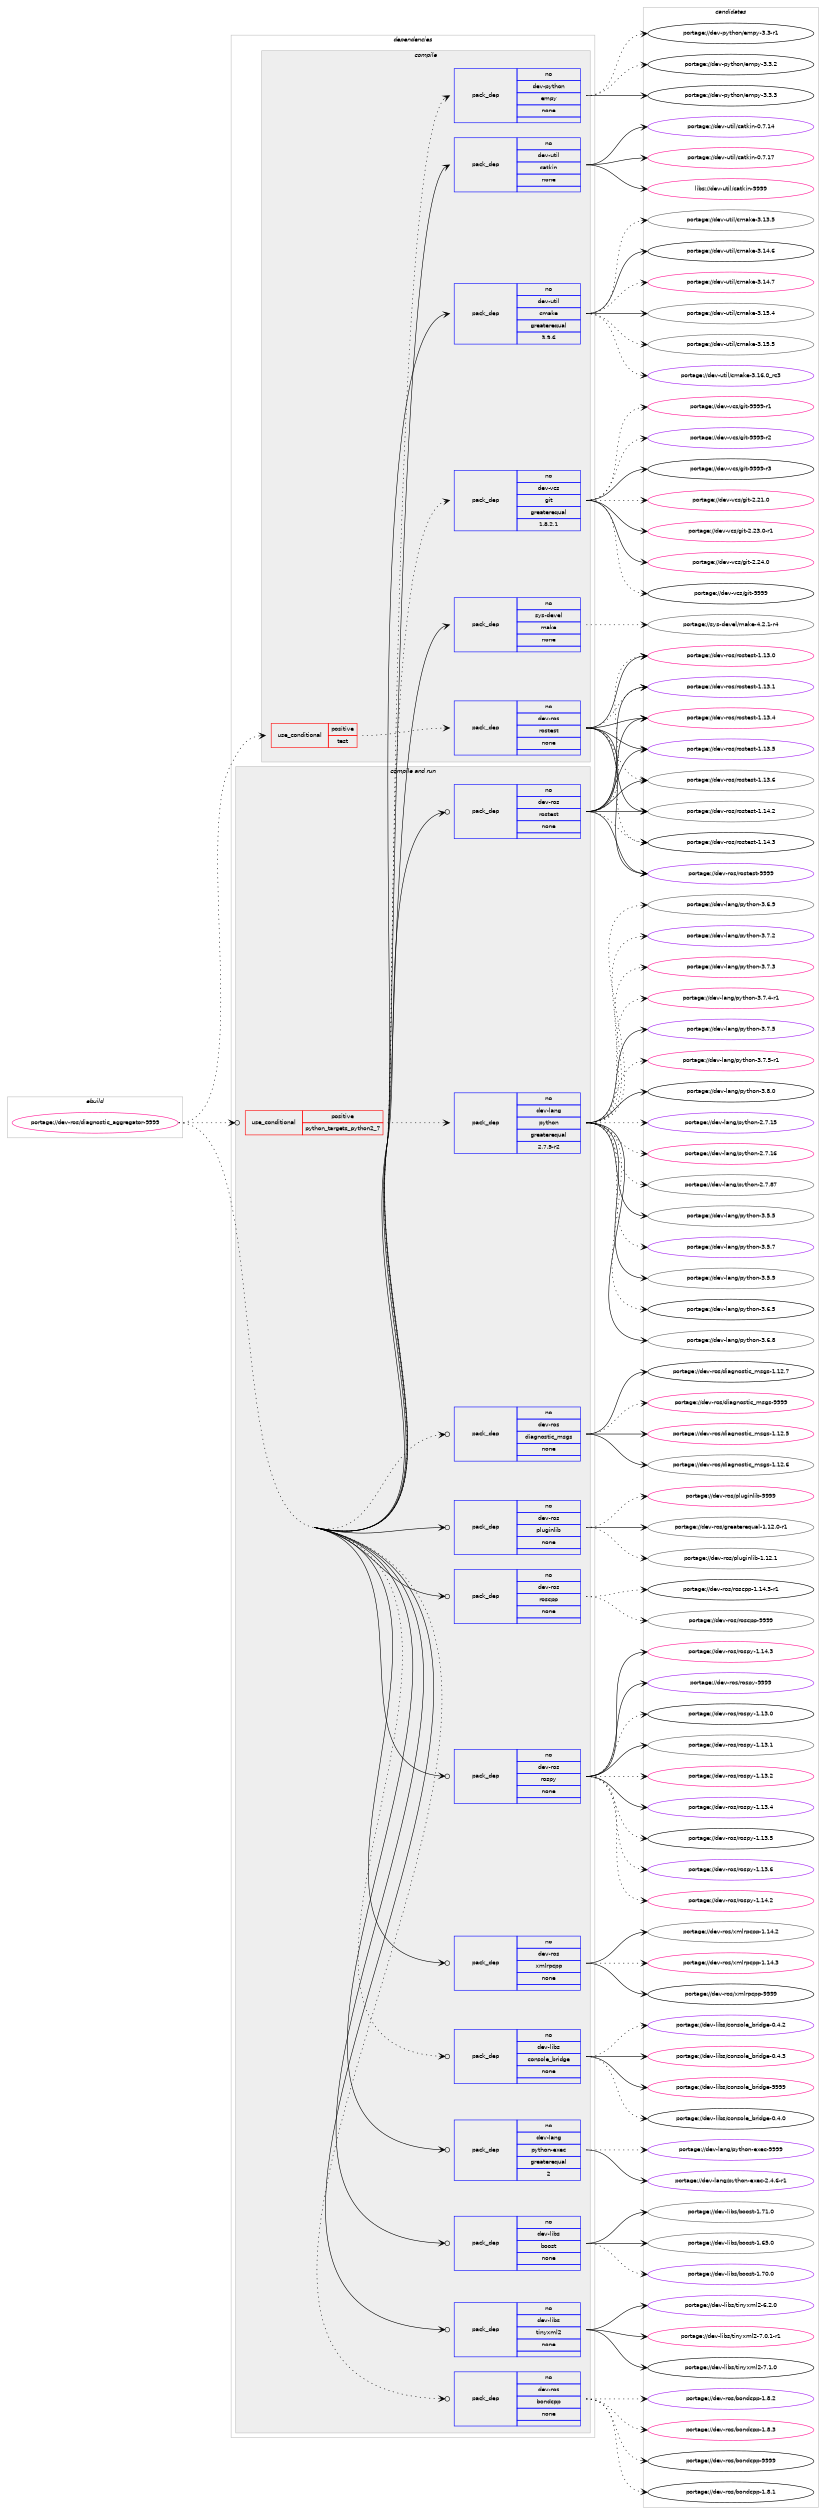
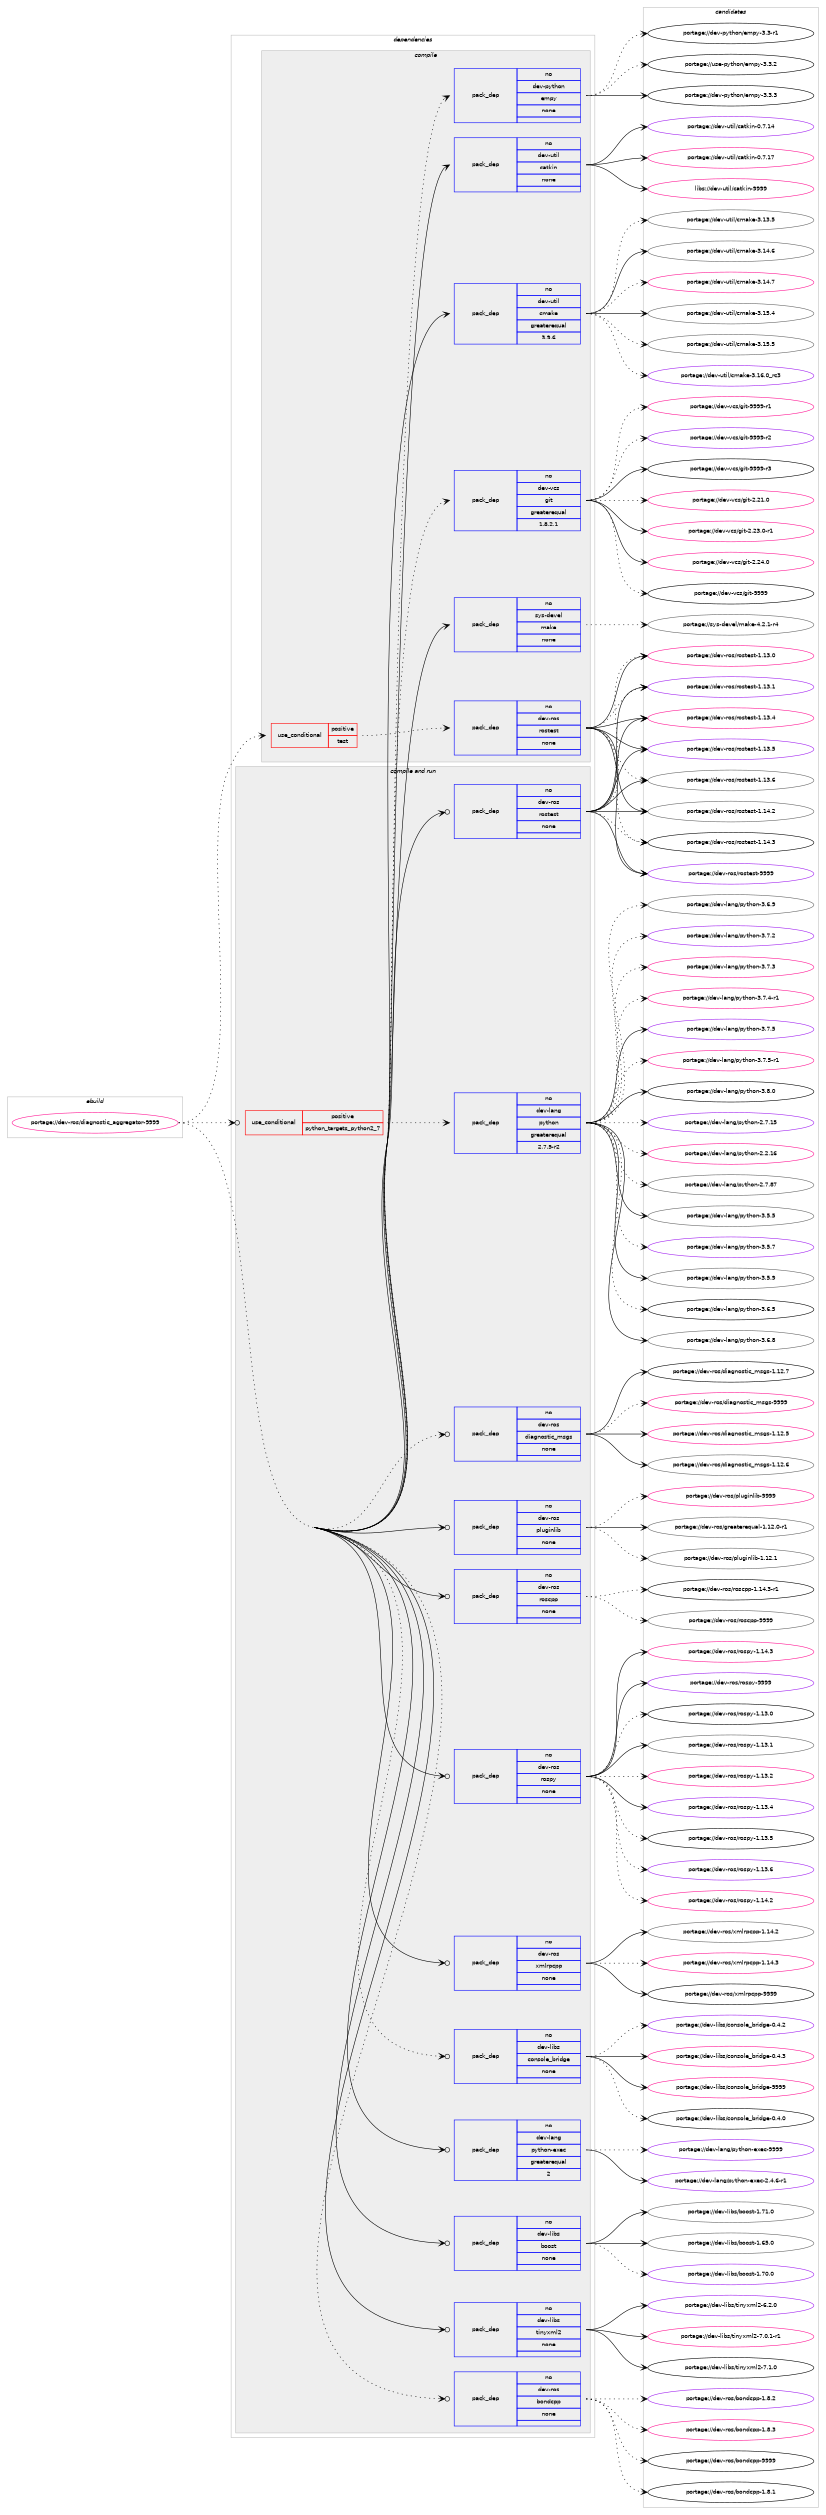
node "portage://dev-python/empy-3.3.2": label "portage://dev-python/empy-3.3.2" -> "portage://use-python/empy-3.3.2"
node "portage://dev-util/cmake-3.14.6": color black -> gray40
node "portage://dev-lang/python-2.7.16": label "portage://dev-lang/python-2.7.16" -> "portage://dev-lang/python-2.2.16"
